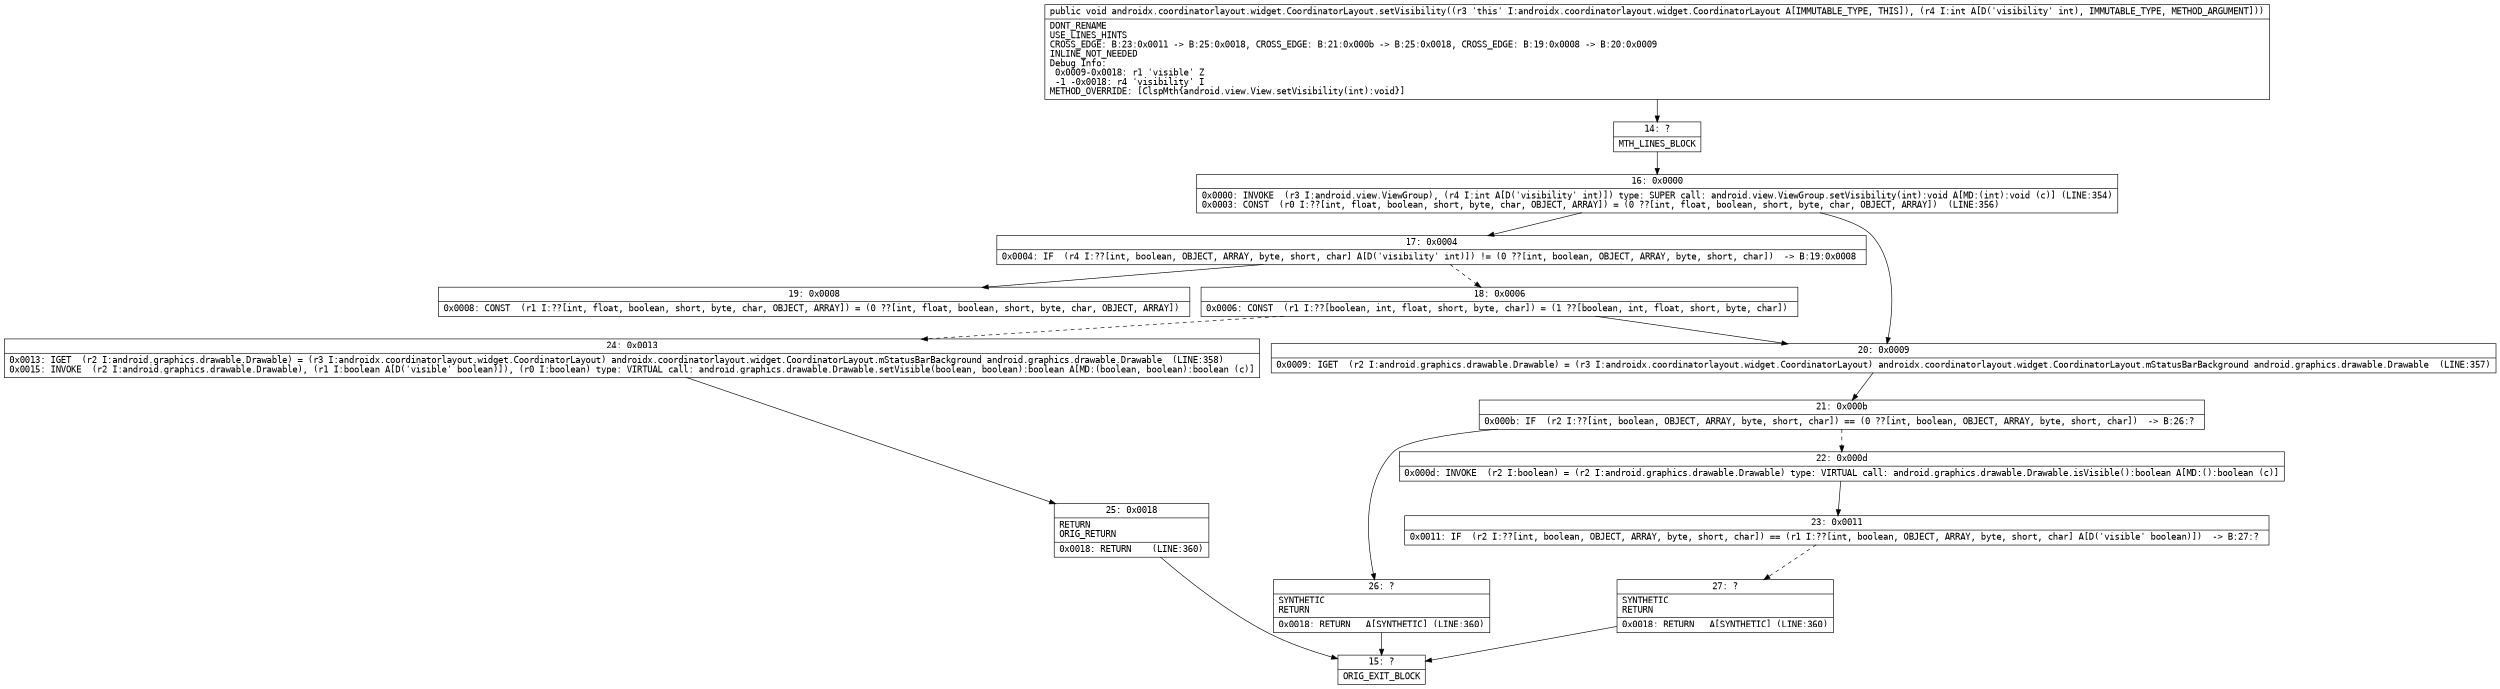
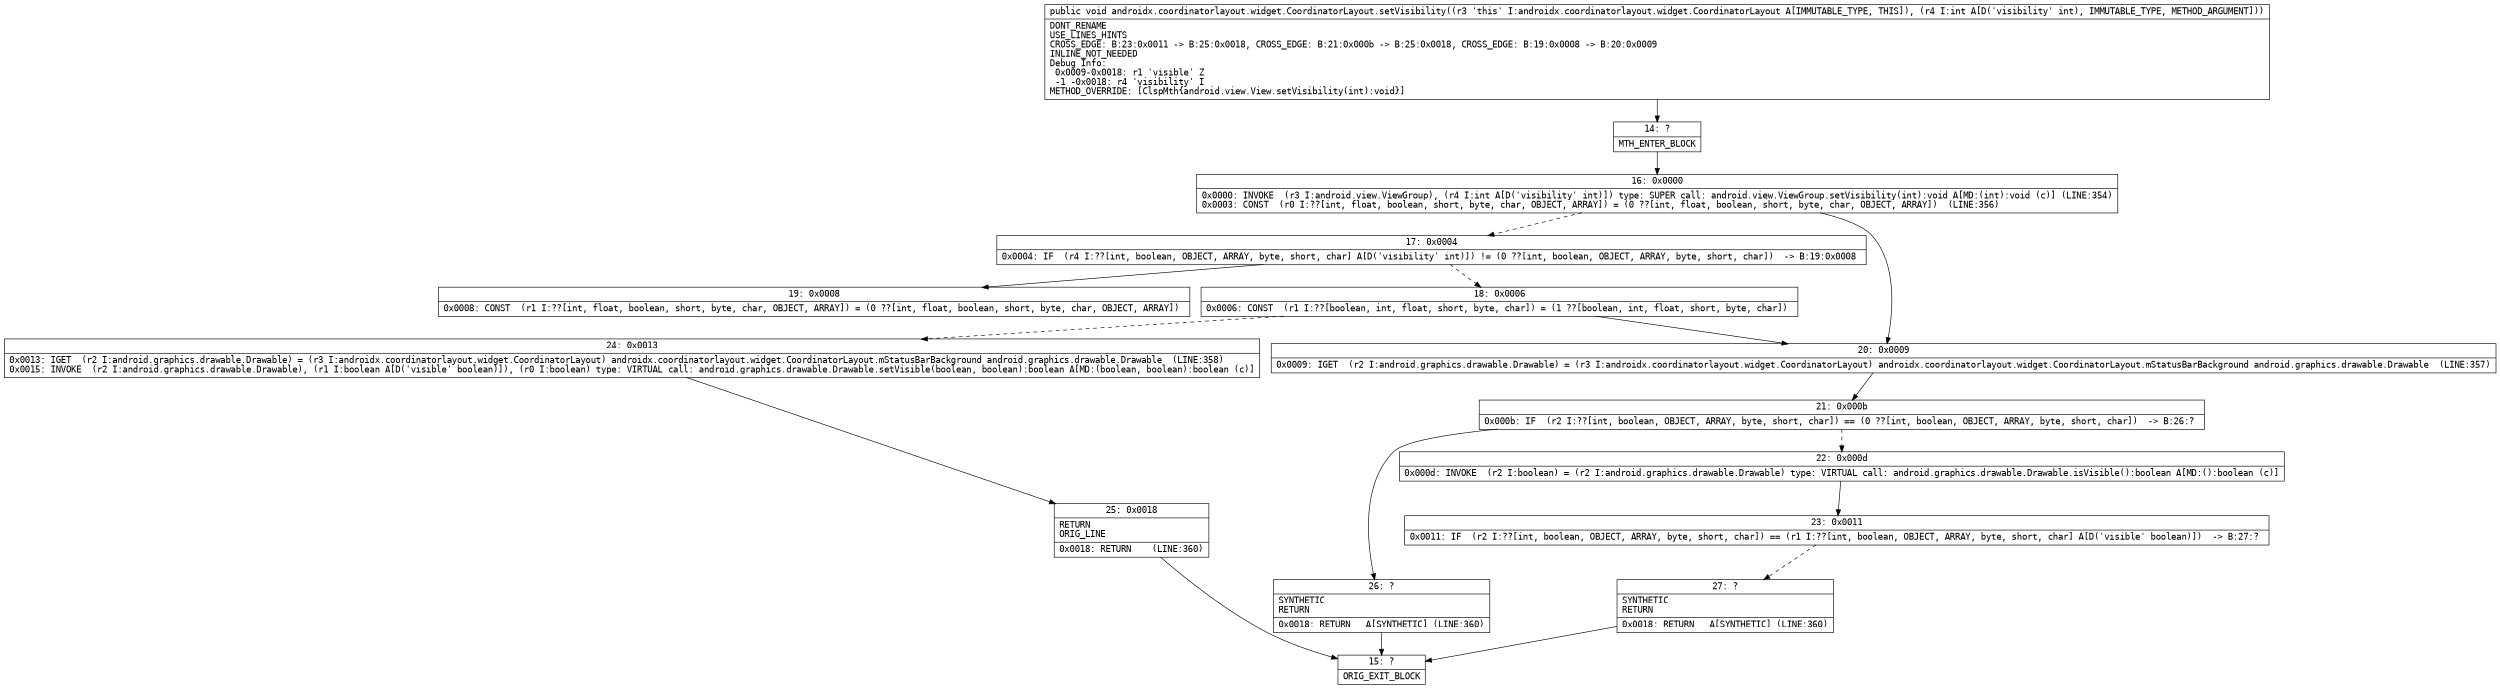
node "14: ?": text "MTH_LINES_BLOCK" -> "MTH_ENTER_BLOCK"
edge "16: 0x0000" -> "17: 0x0004": style solid -> dashed
node "25: 0x0018": text "ORIG_RETURN" -> "ORIG_LINE"
